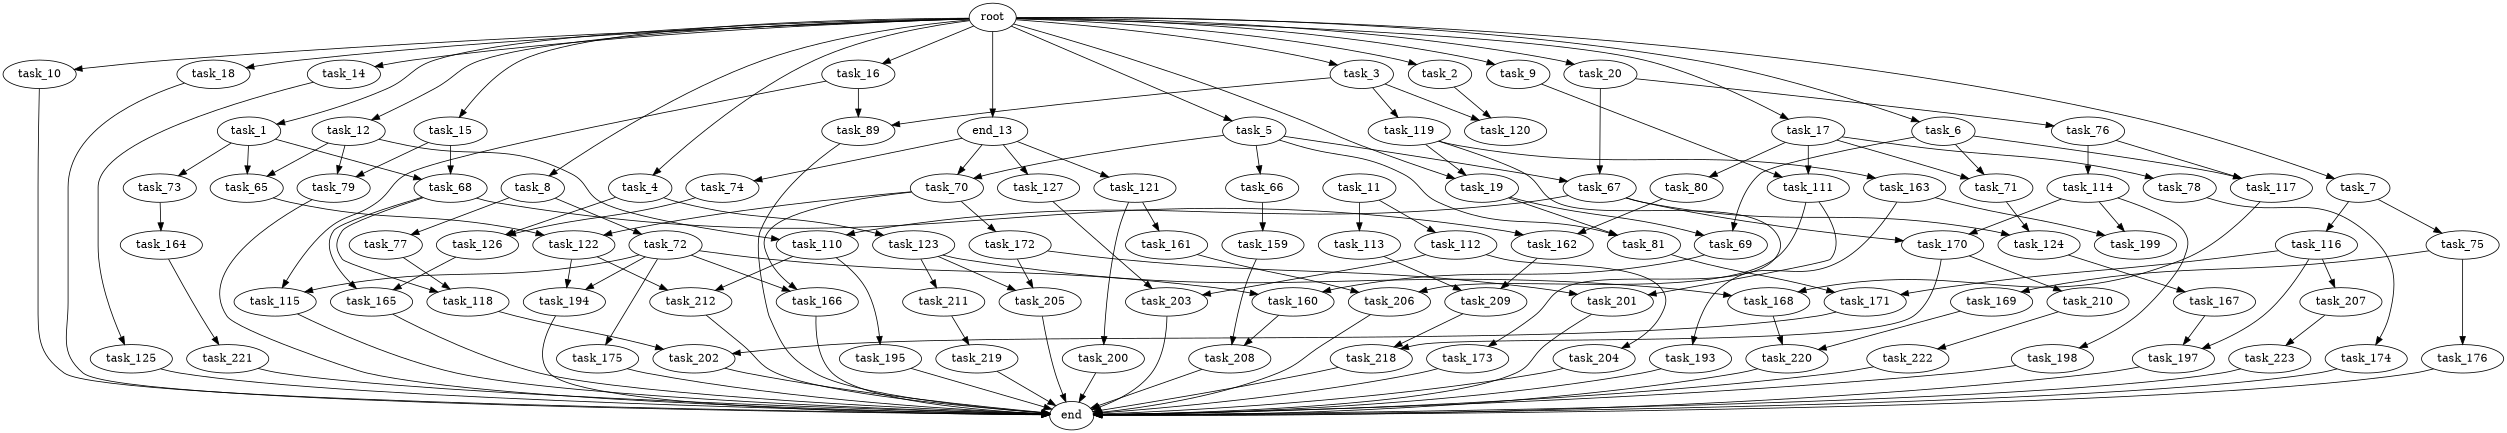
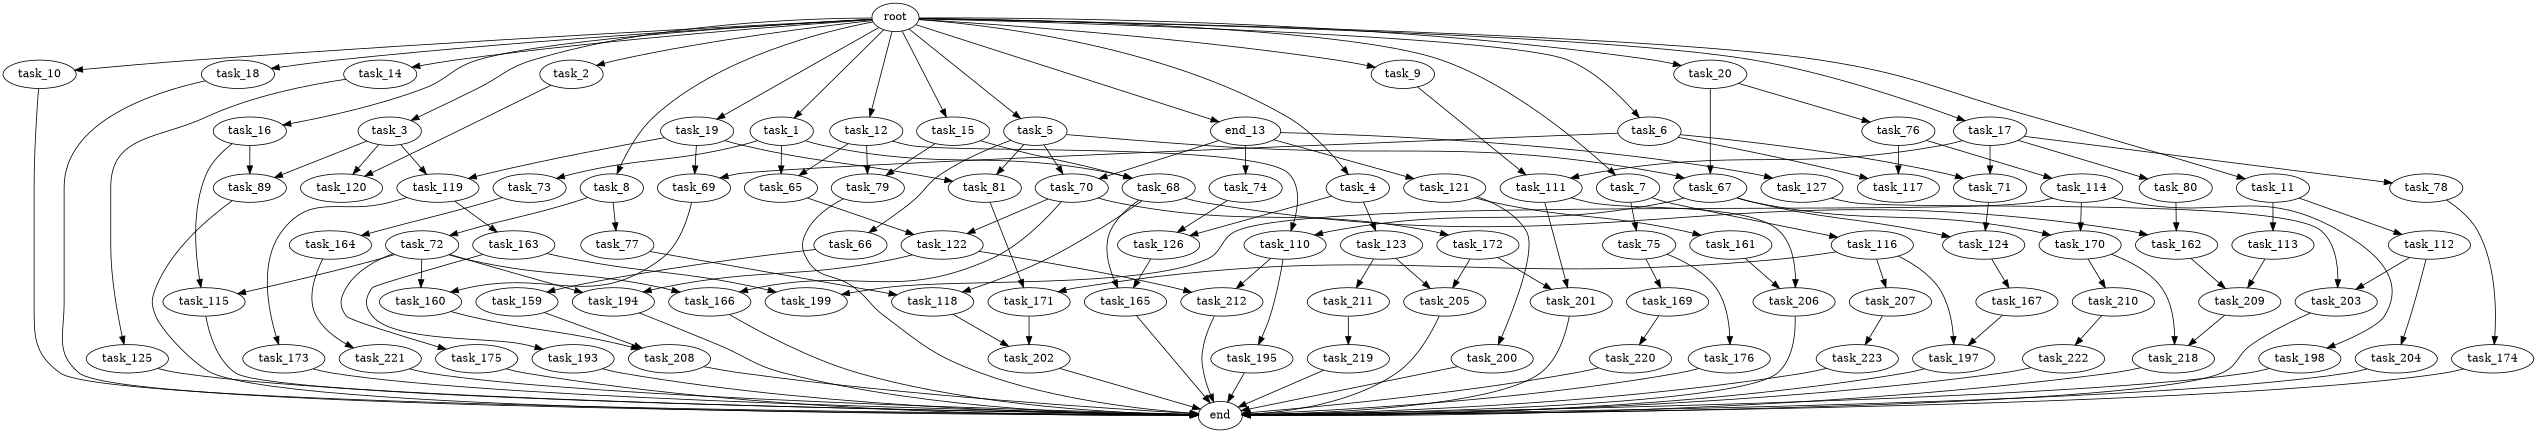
edge "root" -> "task_11": added
edge "task_119" -> "task_19": reversed
node "task_168": removed
